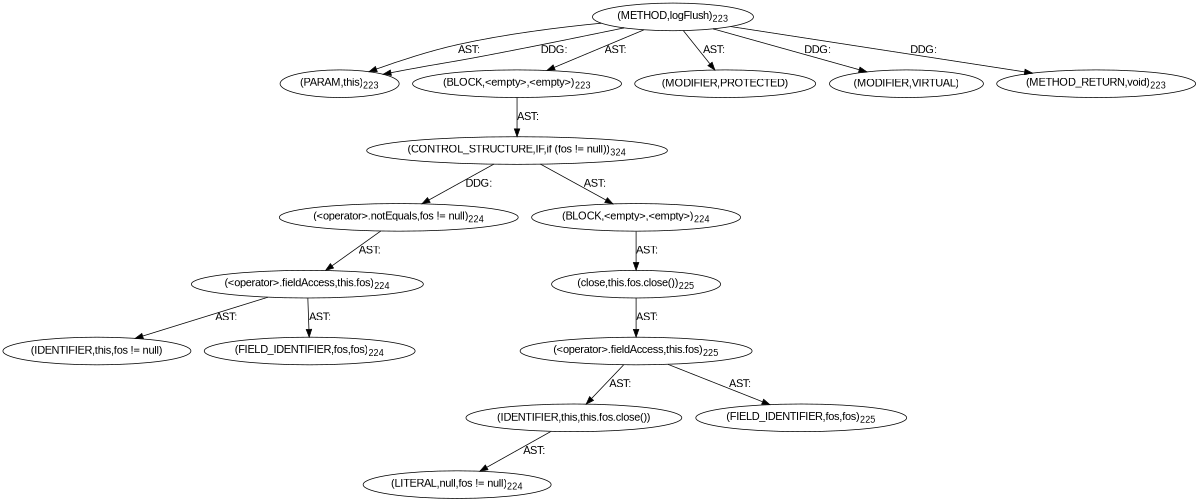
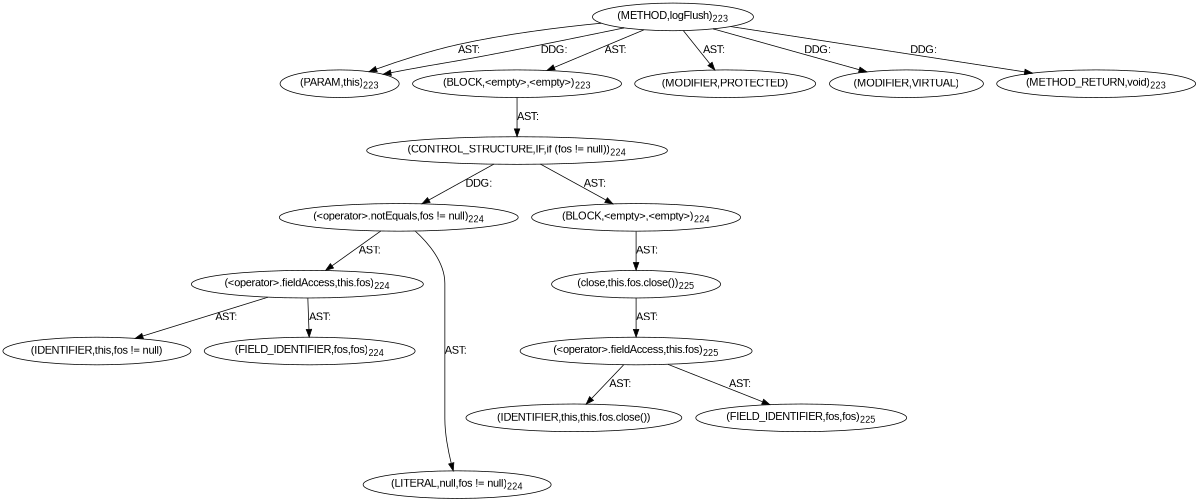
node "(CONTROL_STRUCTURE,IF,if (fos != null))": text "324" -> "224"
edge "(IDENTIFIER,this,this.fos.close())" -> "(LITERAL,null,fos != null)": now "(<operator>.notEquals,fos != null)" -> "(LITERAL,null,fos != null)"
